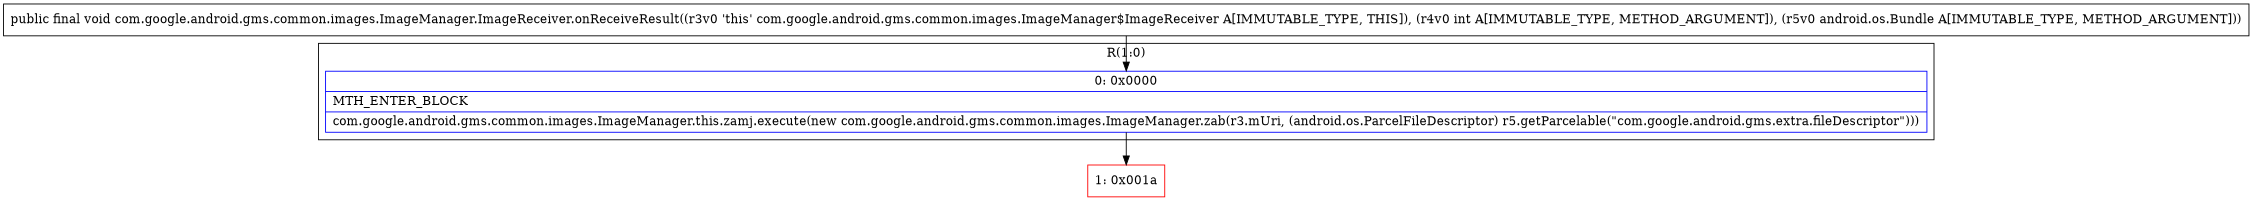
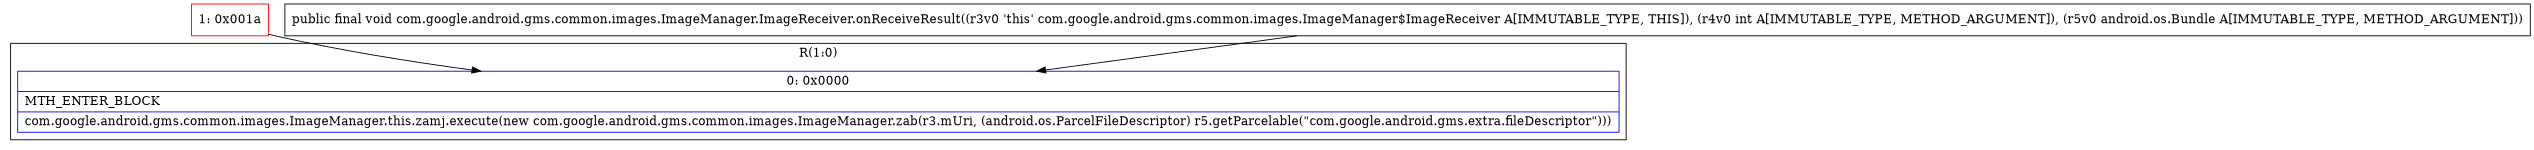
edge "0: 0x0000" -> "1: 0x001a": reversed
